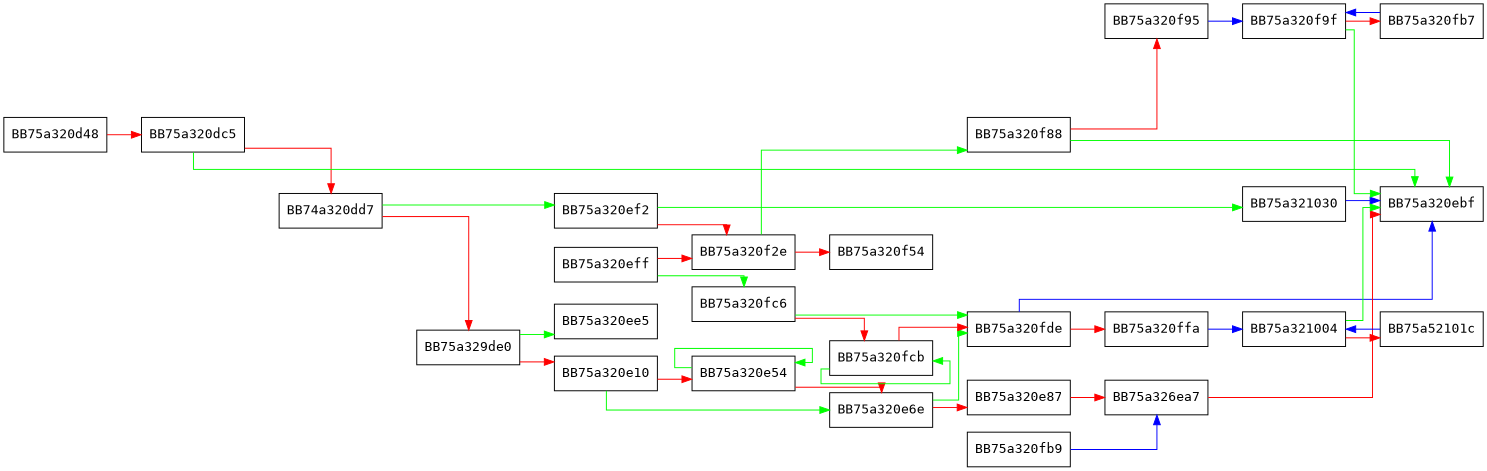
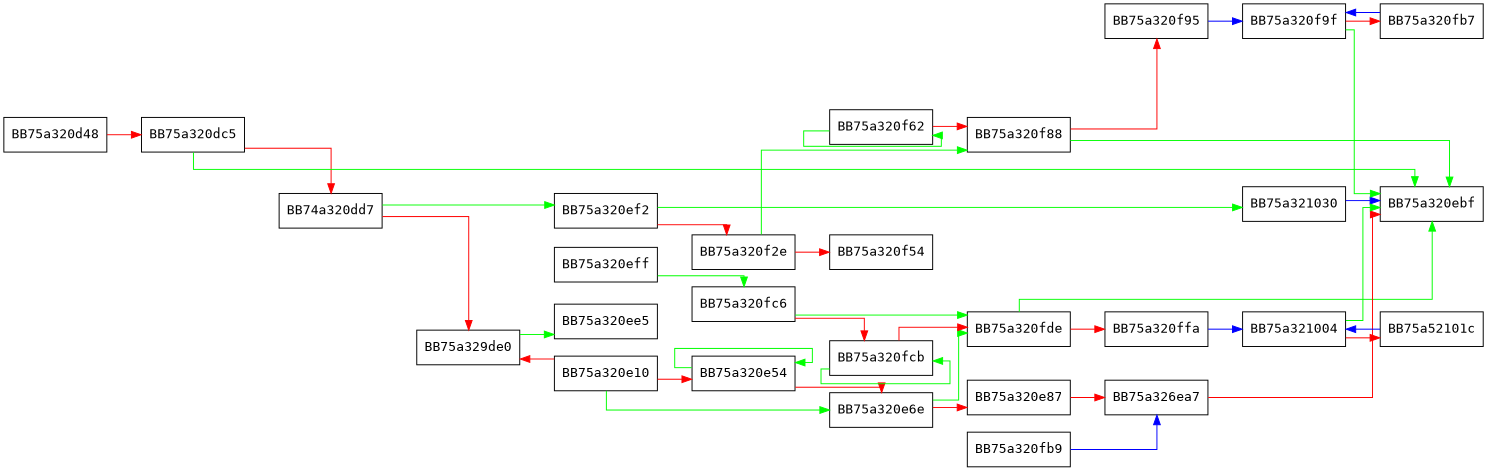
node "BB75a320f62": added
edge "BB75a320eff" -> "BB75a320f2e": removed
edge "BB75a320fde" -> "BB75a320ebf": color blue -> green
edge "BB75a329de0" -> "BB75a320e10": reversed
